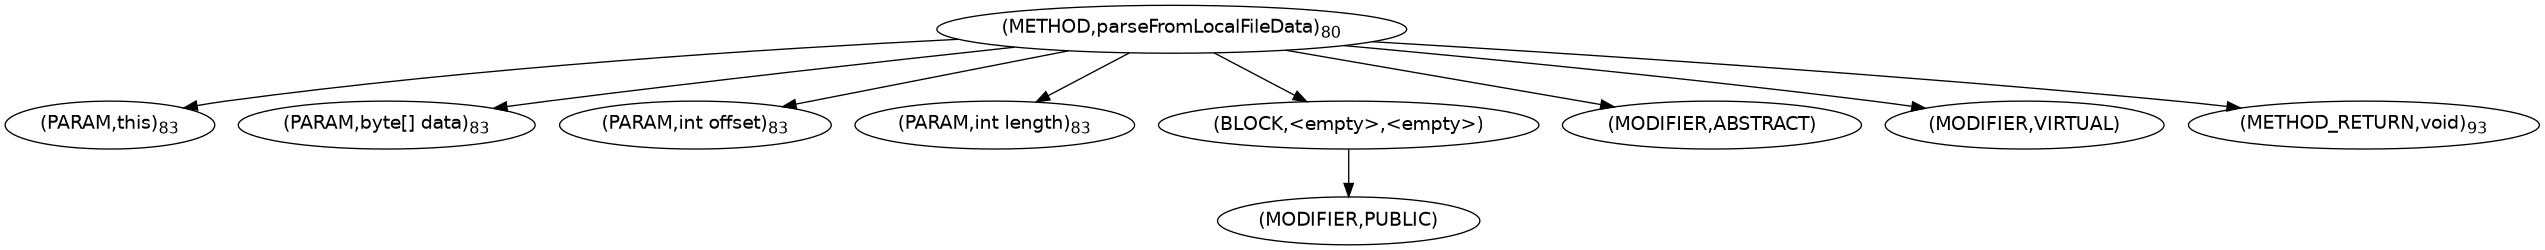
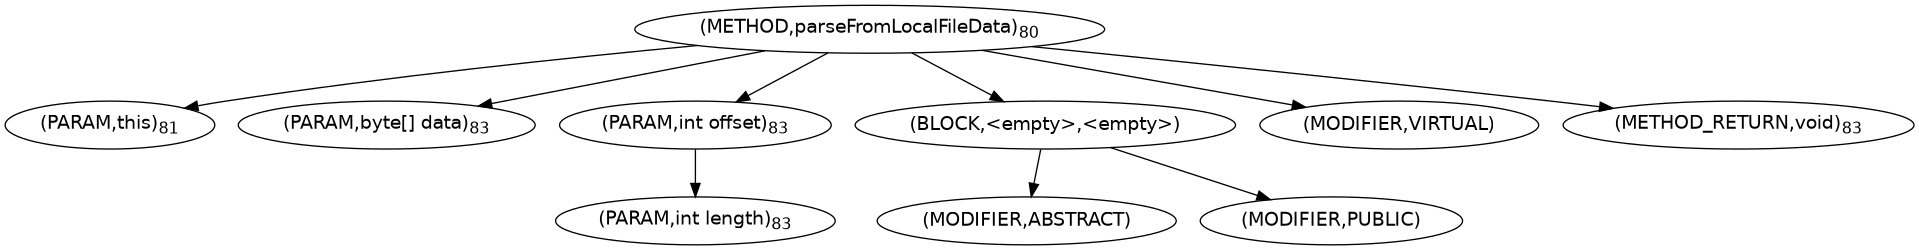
edge "(METHOD,parseFromLocalFileData)" -> "(PARAM,int length)": now "(PARAM,int offset)" -> "(PARAM,int length)"
edge "(METHOD,parseFromLocalFileData)" -> "(MODIFIER,ABSTRACT)": now "(BLOCK,<empty>,<empty>)" -> "(MODIFIER,ABSTRACT)"
node "(PARAM,this)": text "83" -> "81"
node "(METHOD_RETURN,void)": text "93" -> "83"
